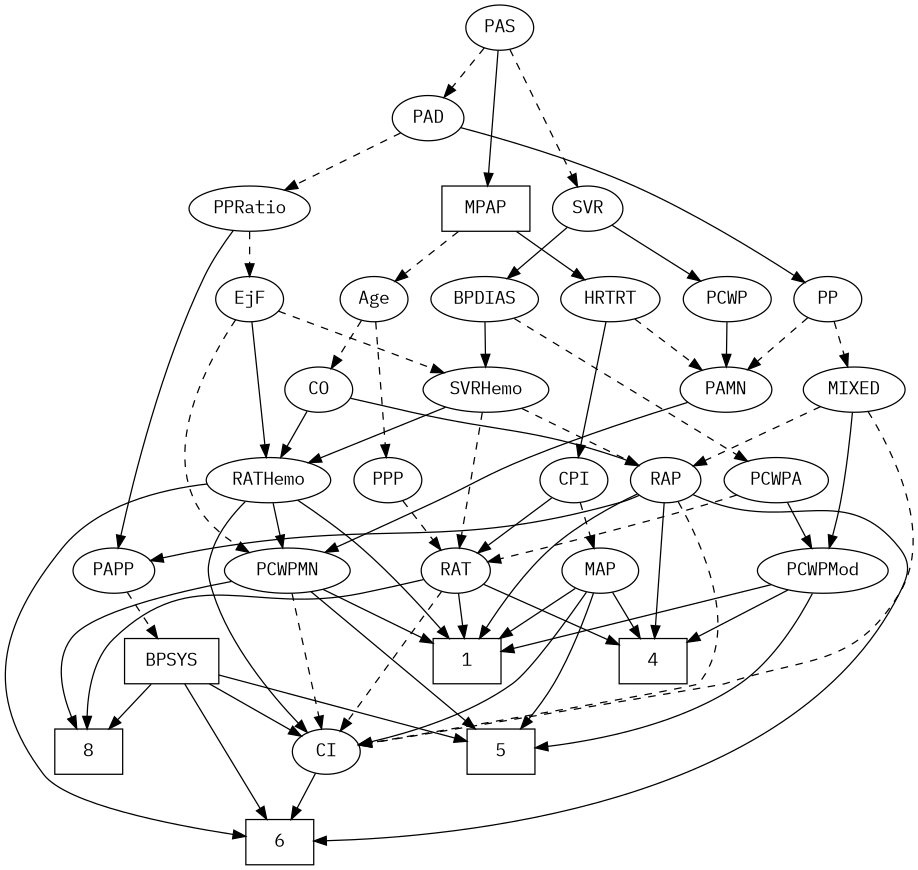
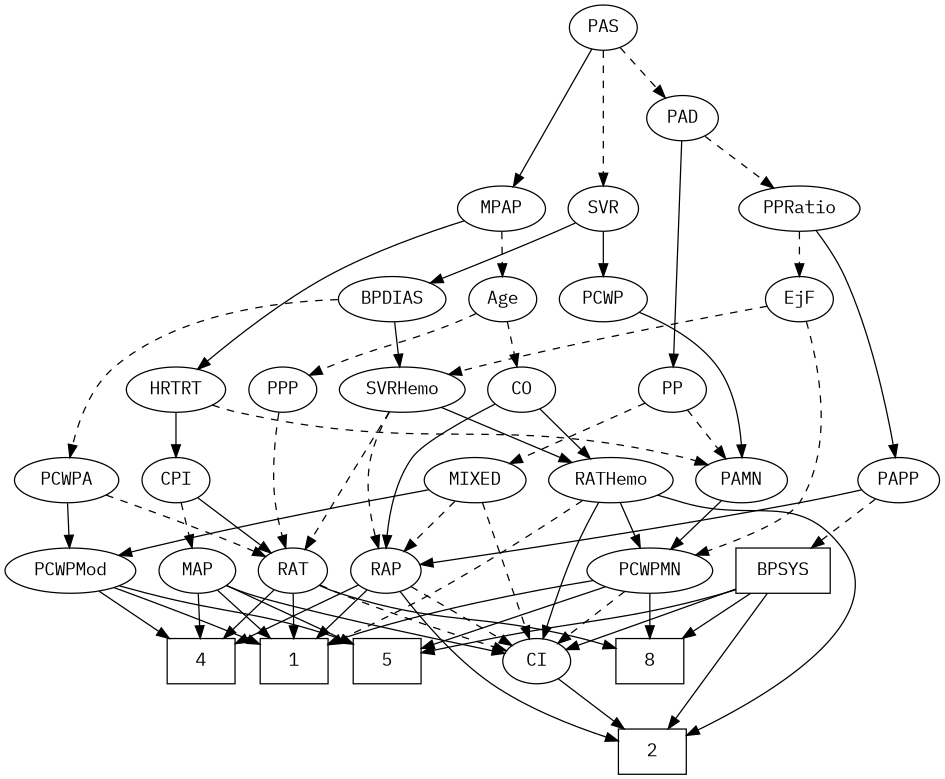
node "MPAP": shape box -> ellipse
edge "EjF" -> "RATHemo": removed
edge "RAP" -> "PAPP": reversed
edge "RATHemo" -> "1": style solid -> dashed
node "6": label "6" -> "2"
